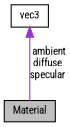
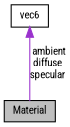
node "vec3": label "vec3" -> "vec6"
